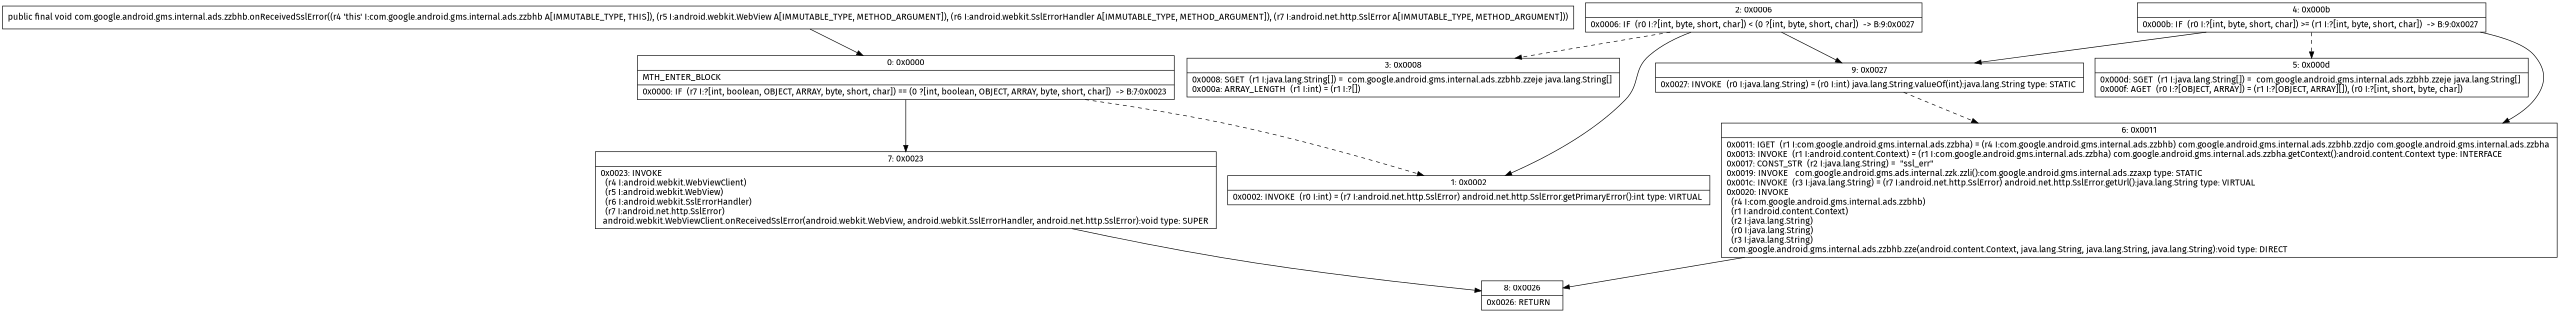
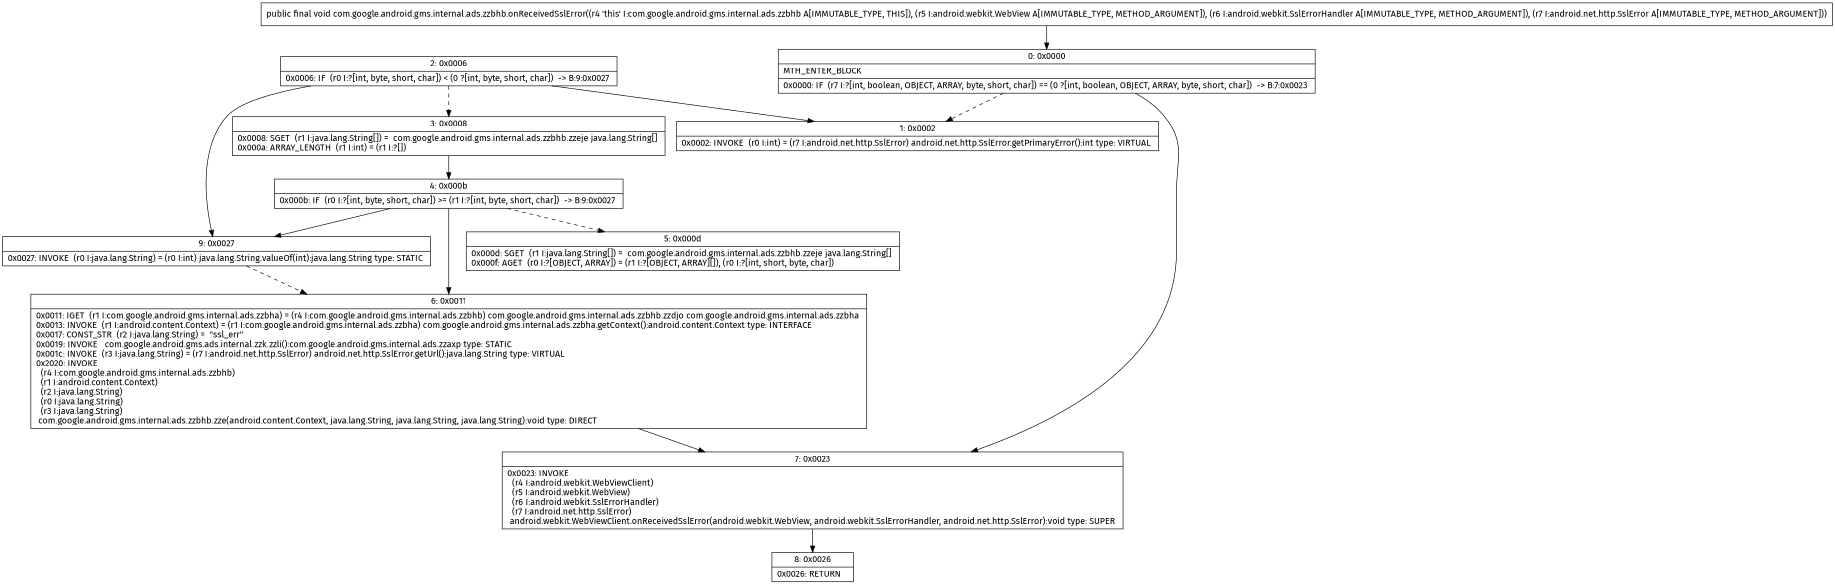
edge "3: 0x0008" -> "4: 0x000b": added
node "6: 0x0011": text "0x0020: INVOKE" -> "0x2020: INVOKE"
edge "6: 0x0011" -> "8: 0x0026": now "6: 0x0011" -> "7: 0x0023"
